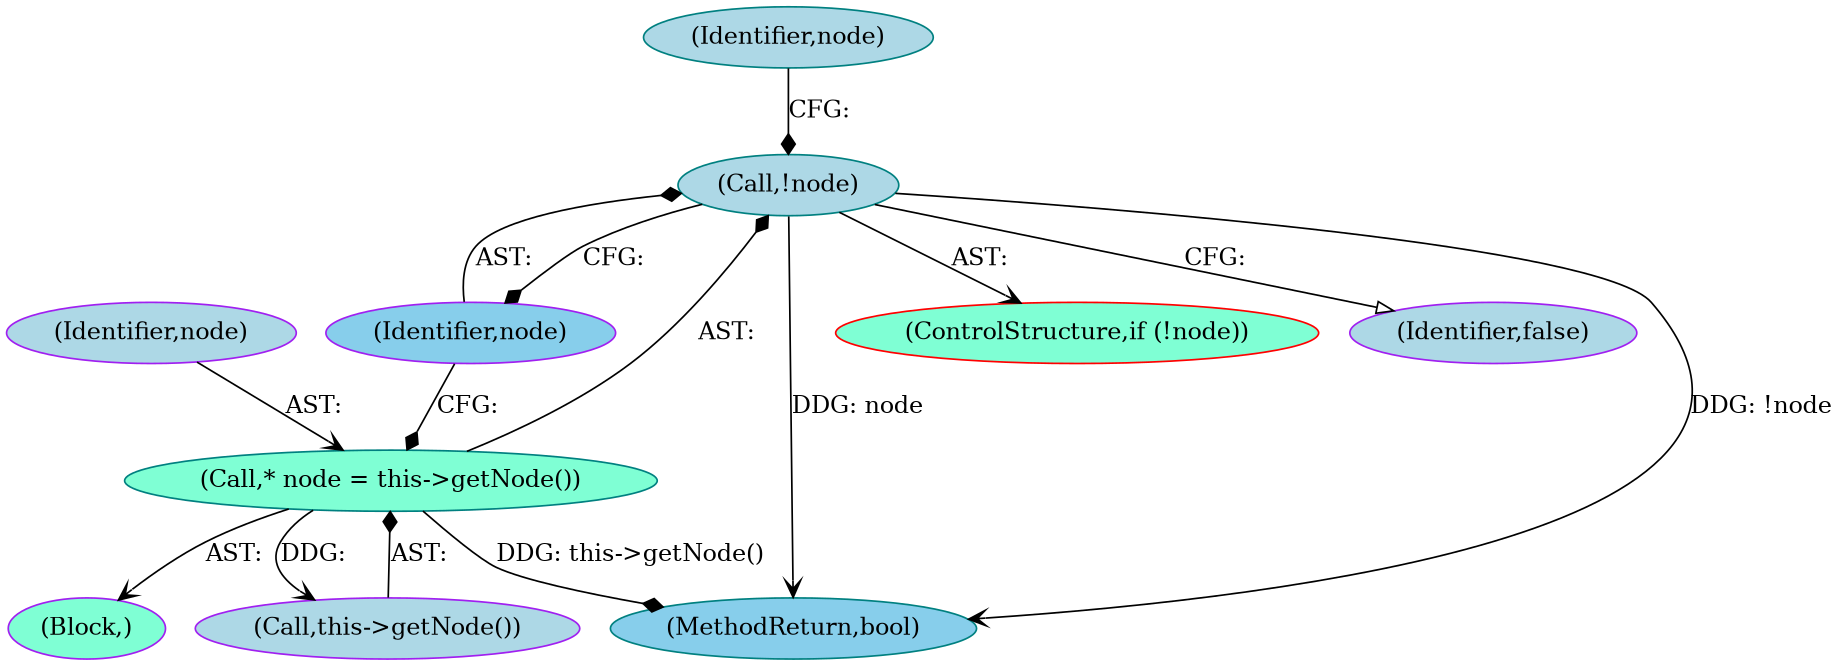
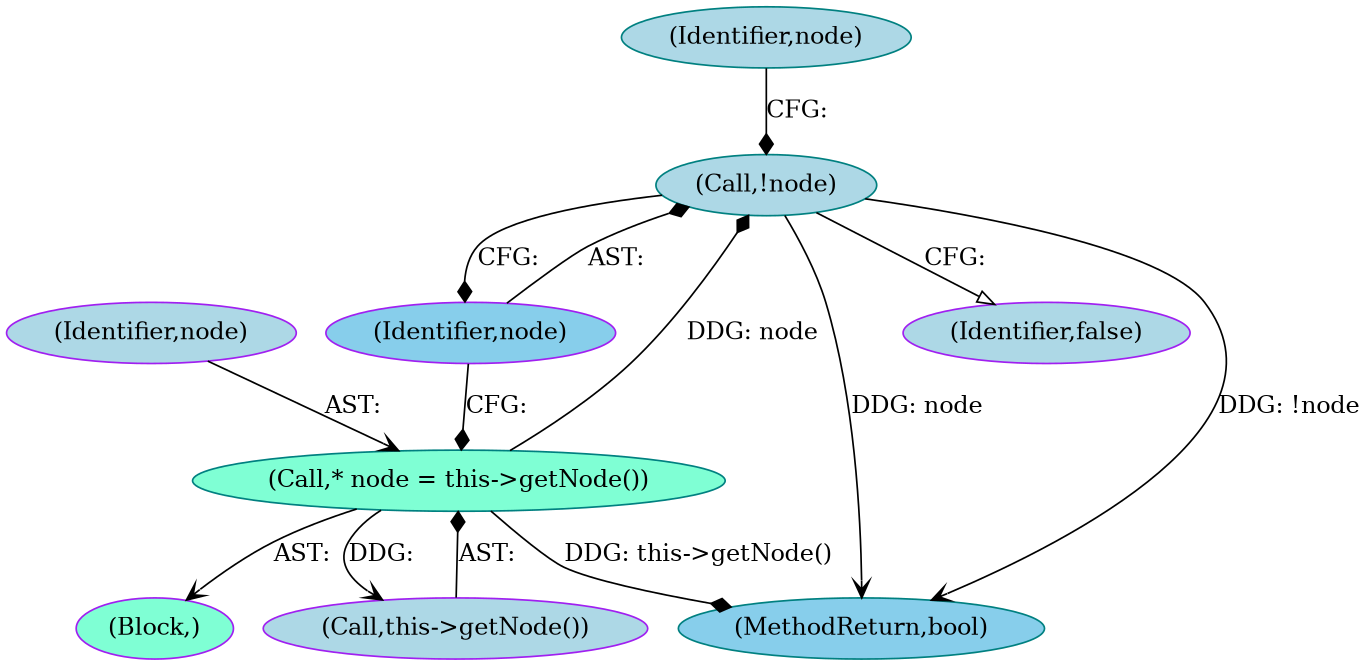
edge "(Call,* node = this->getNode())" -> "(Call,!node)": label "AST: " -> "DDG: node"
node "(ControlStructure,if (!node))": removed
